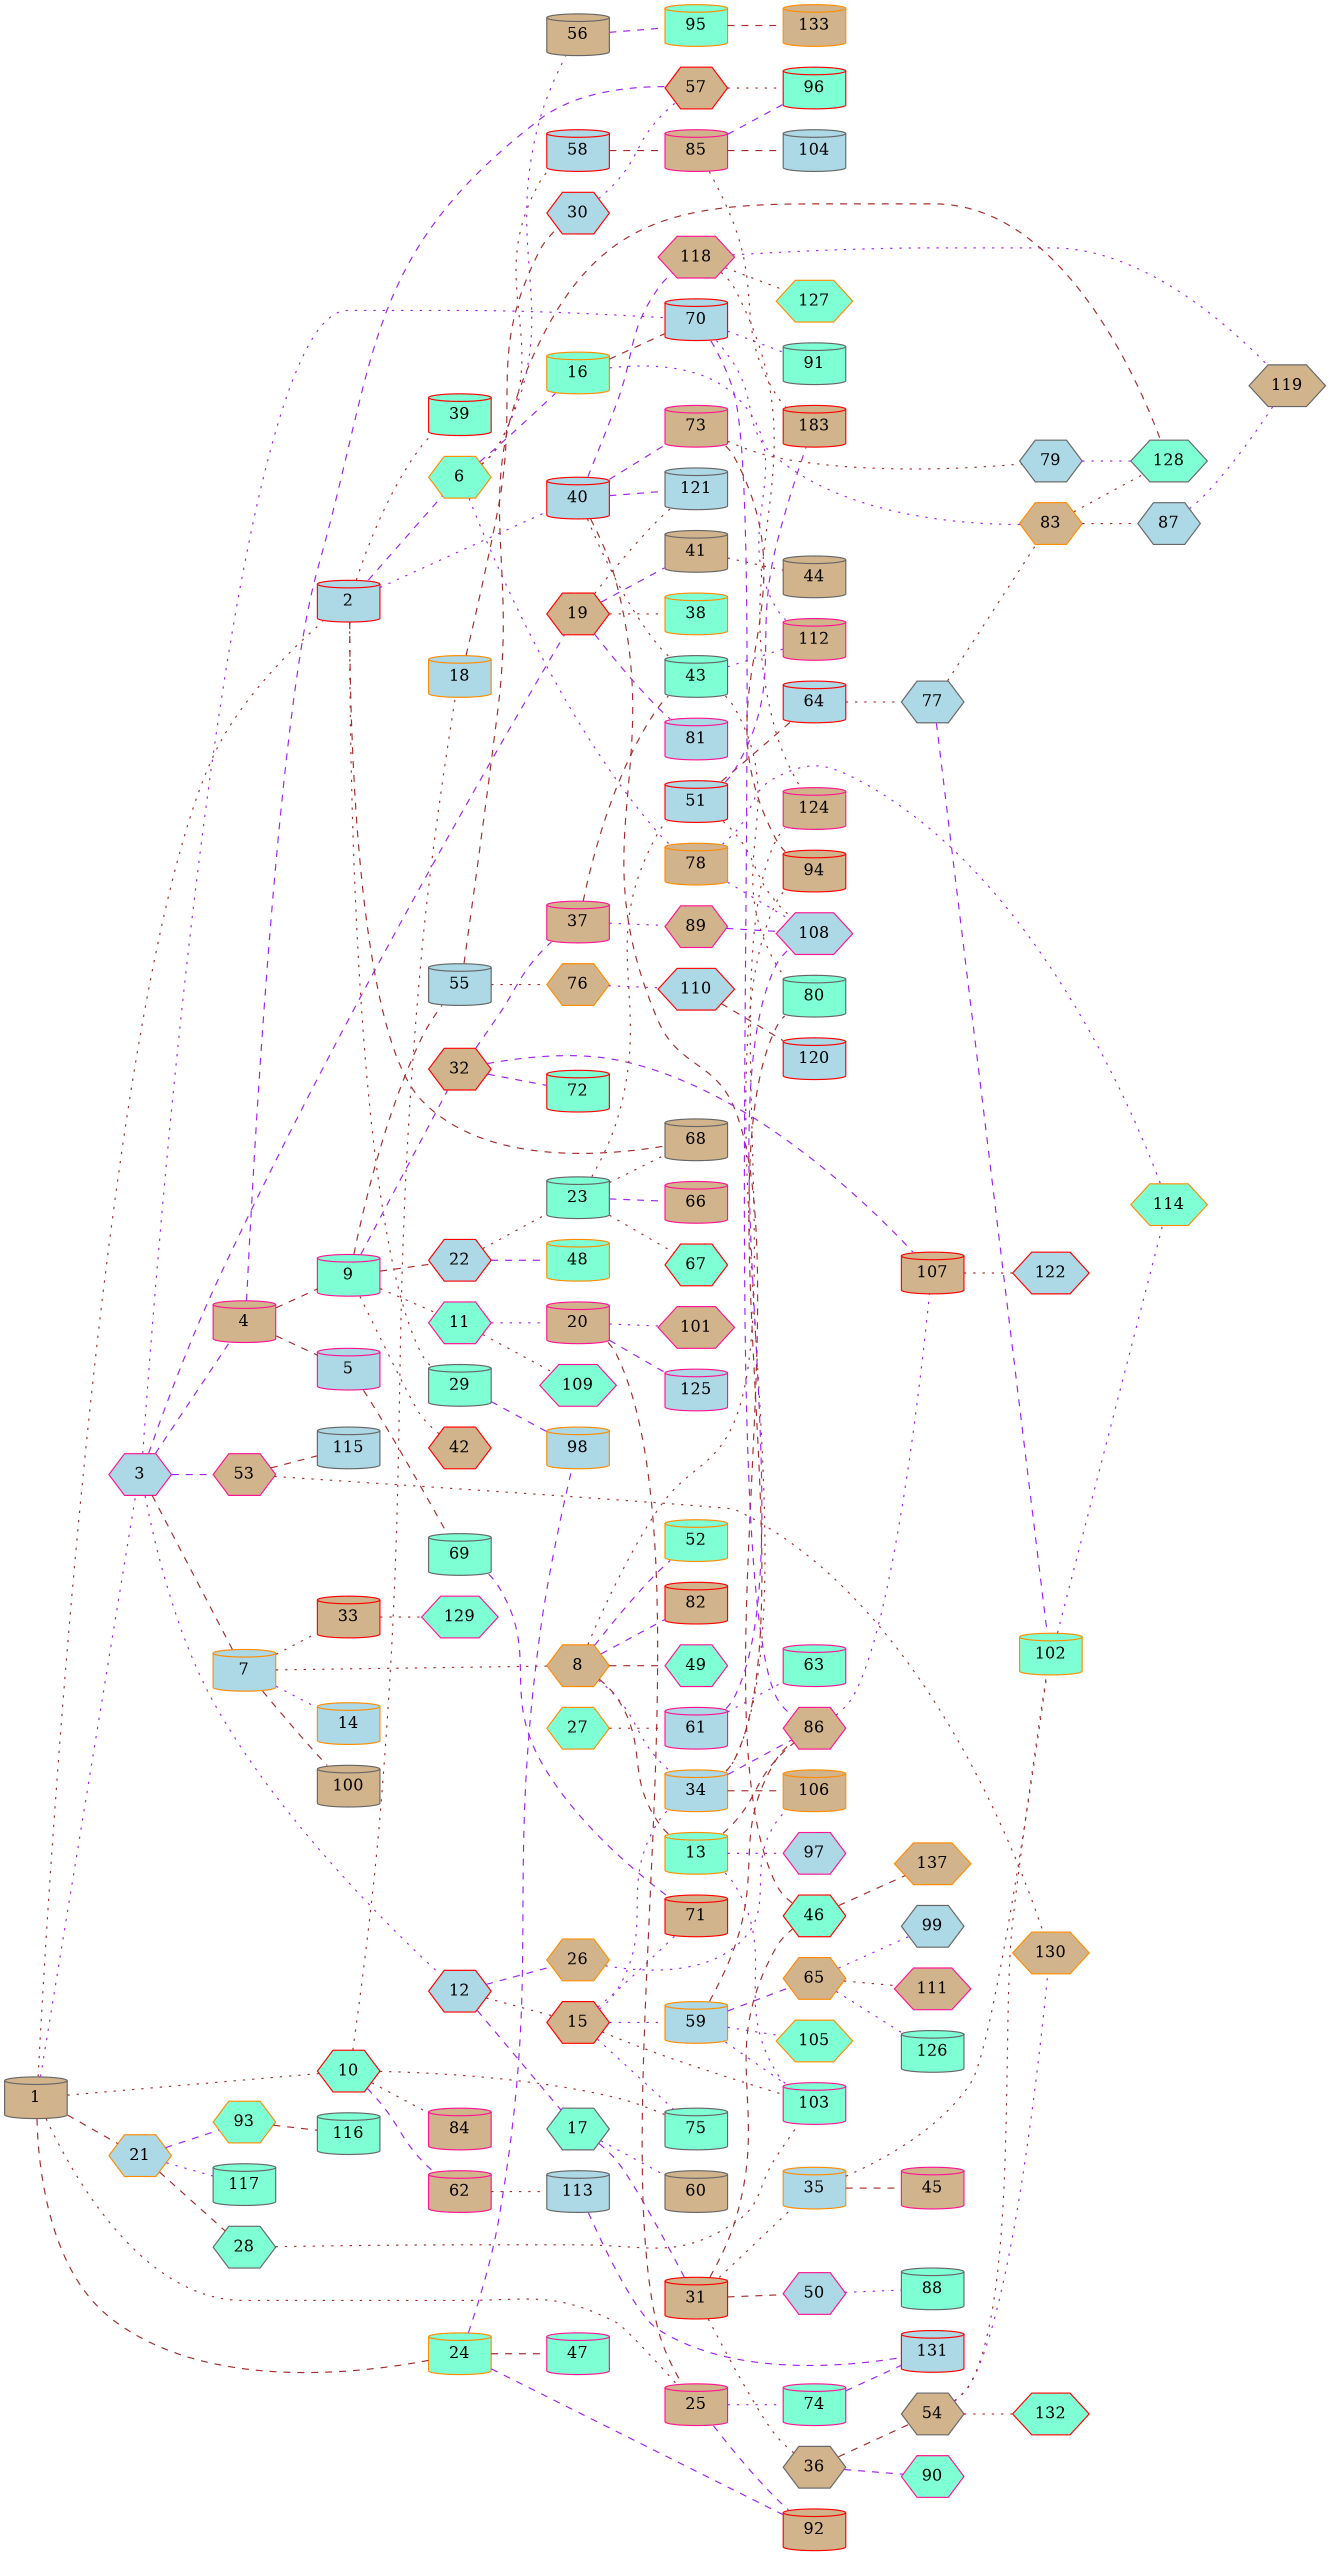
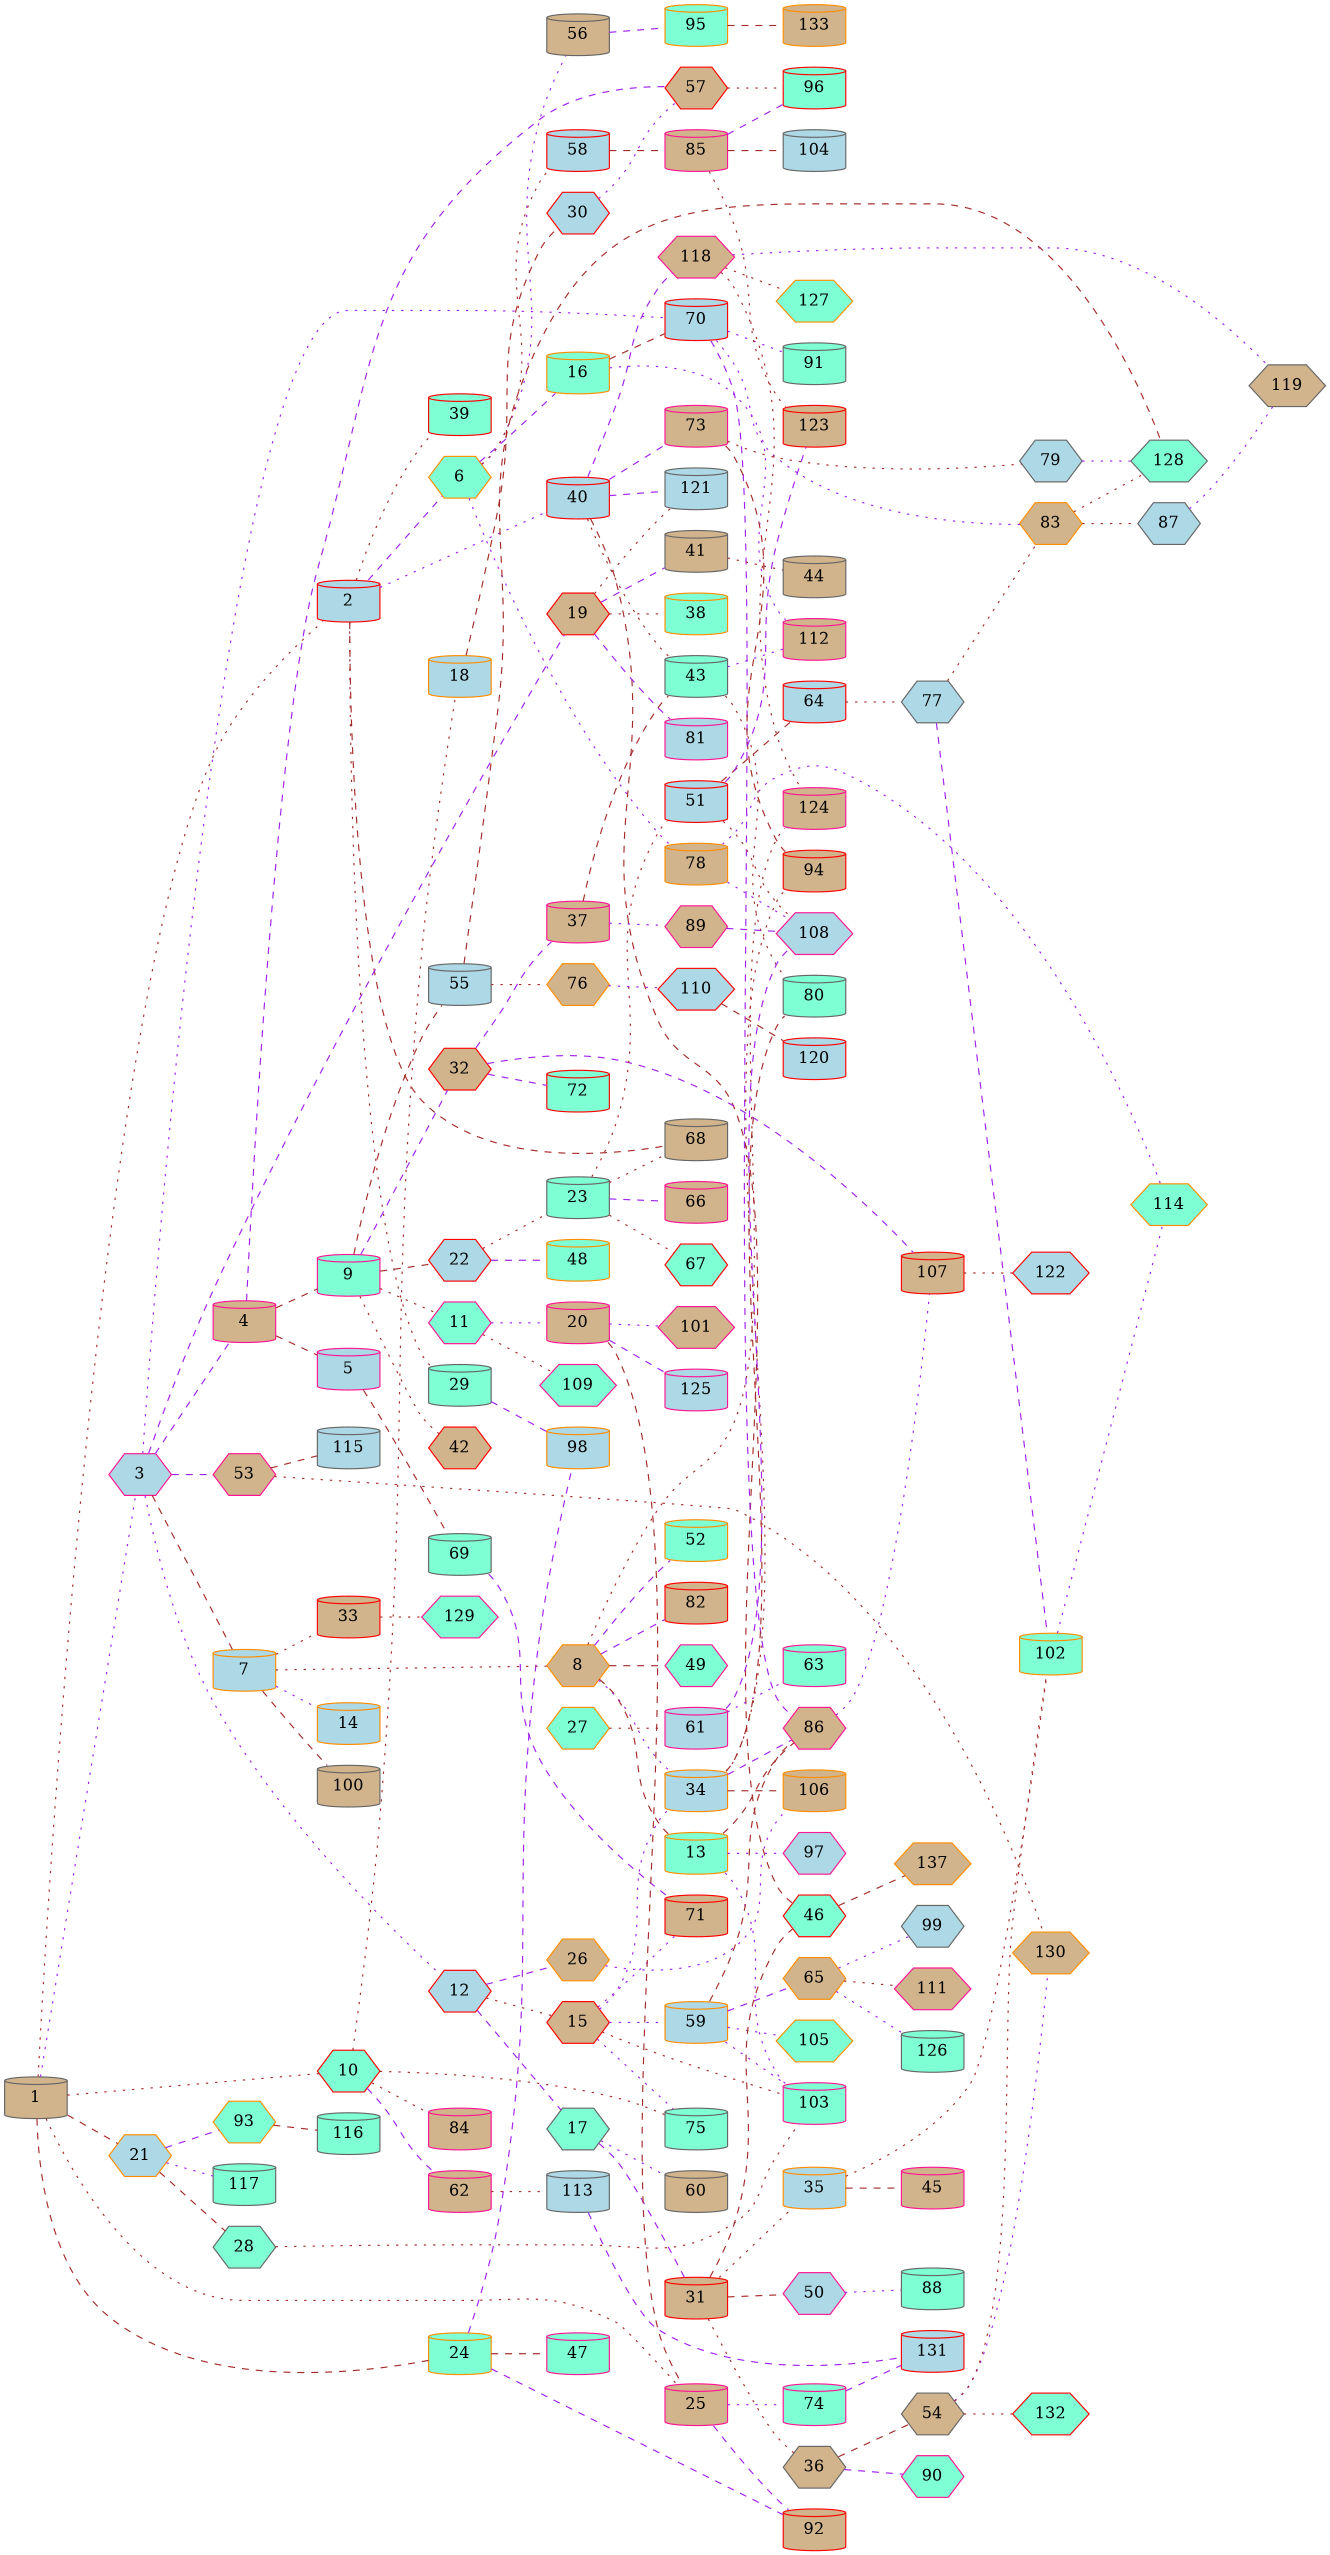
node "183": label "183" -> "123"
